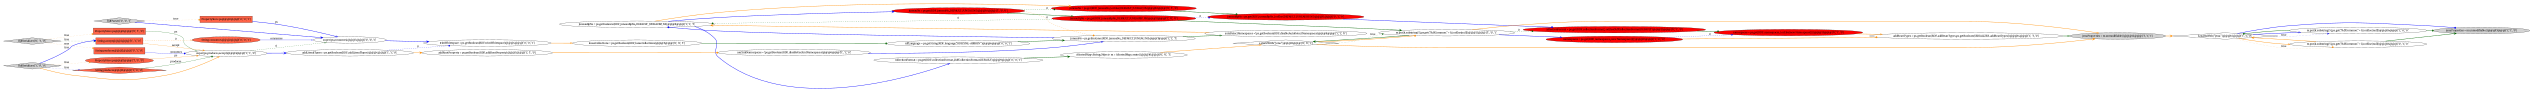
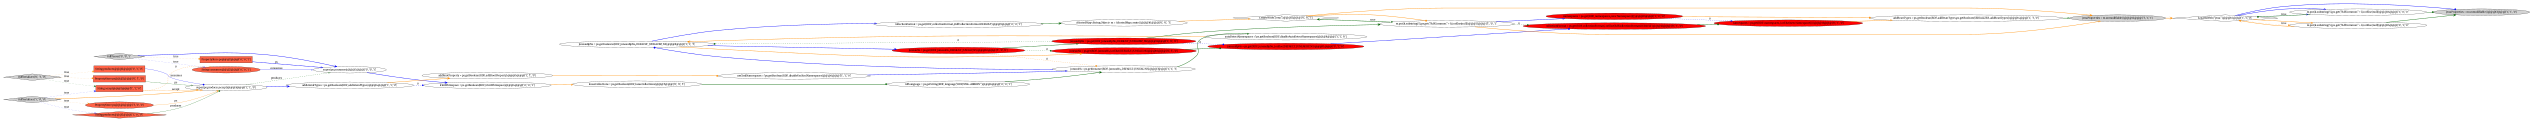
edge "super(ps,produces,accept)@@@3@@@['1', '1', '0']" -> "super(ps,consumes)@@@3@@@['0', '0', '1']": label "0" -> "produces"
edge "RdfSerializer['1', '0', '0']" -> "String accept@@@2@@@['1', '1', '0']": style bold -> dotted
edge "RdfParser['0', '0', '1']" -> "String consumes@@@2@@@['0', '0', '1']": added, label "true"
